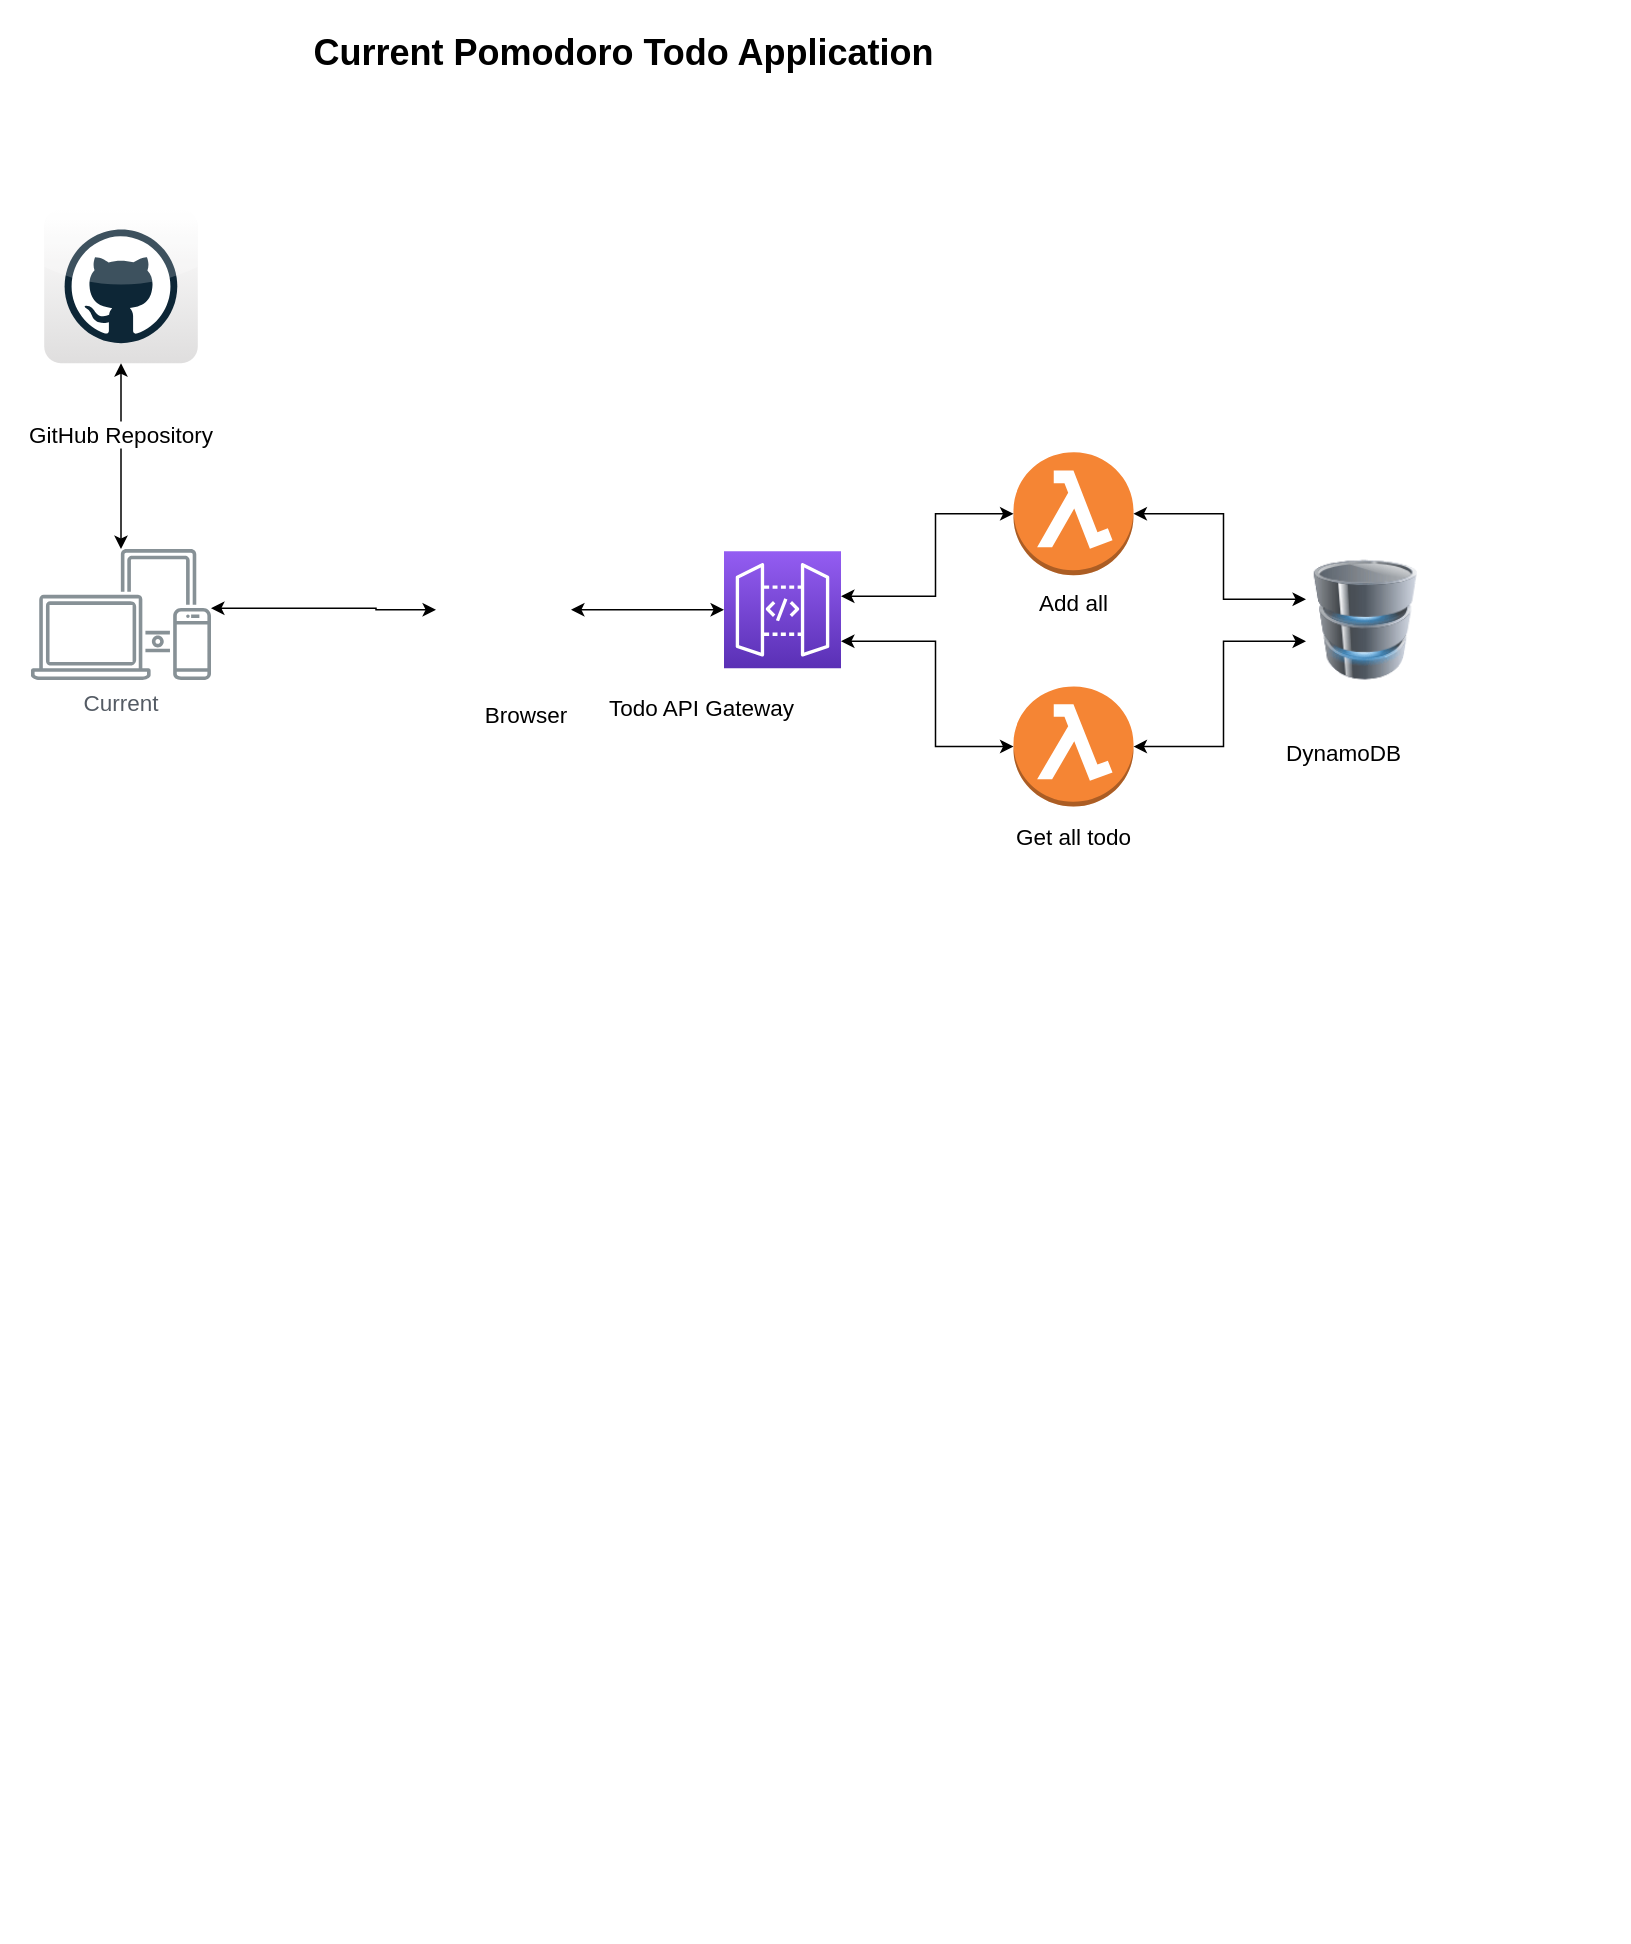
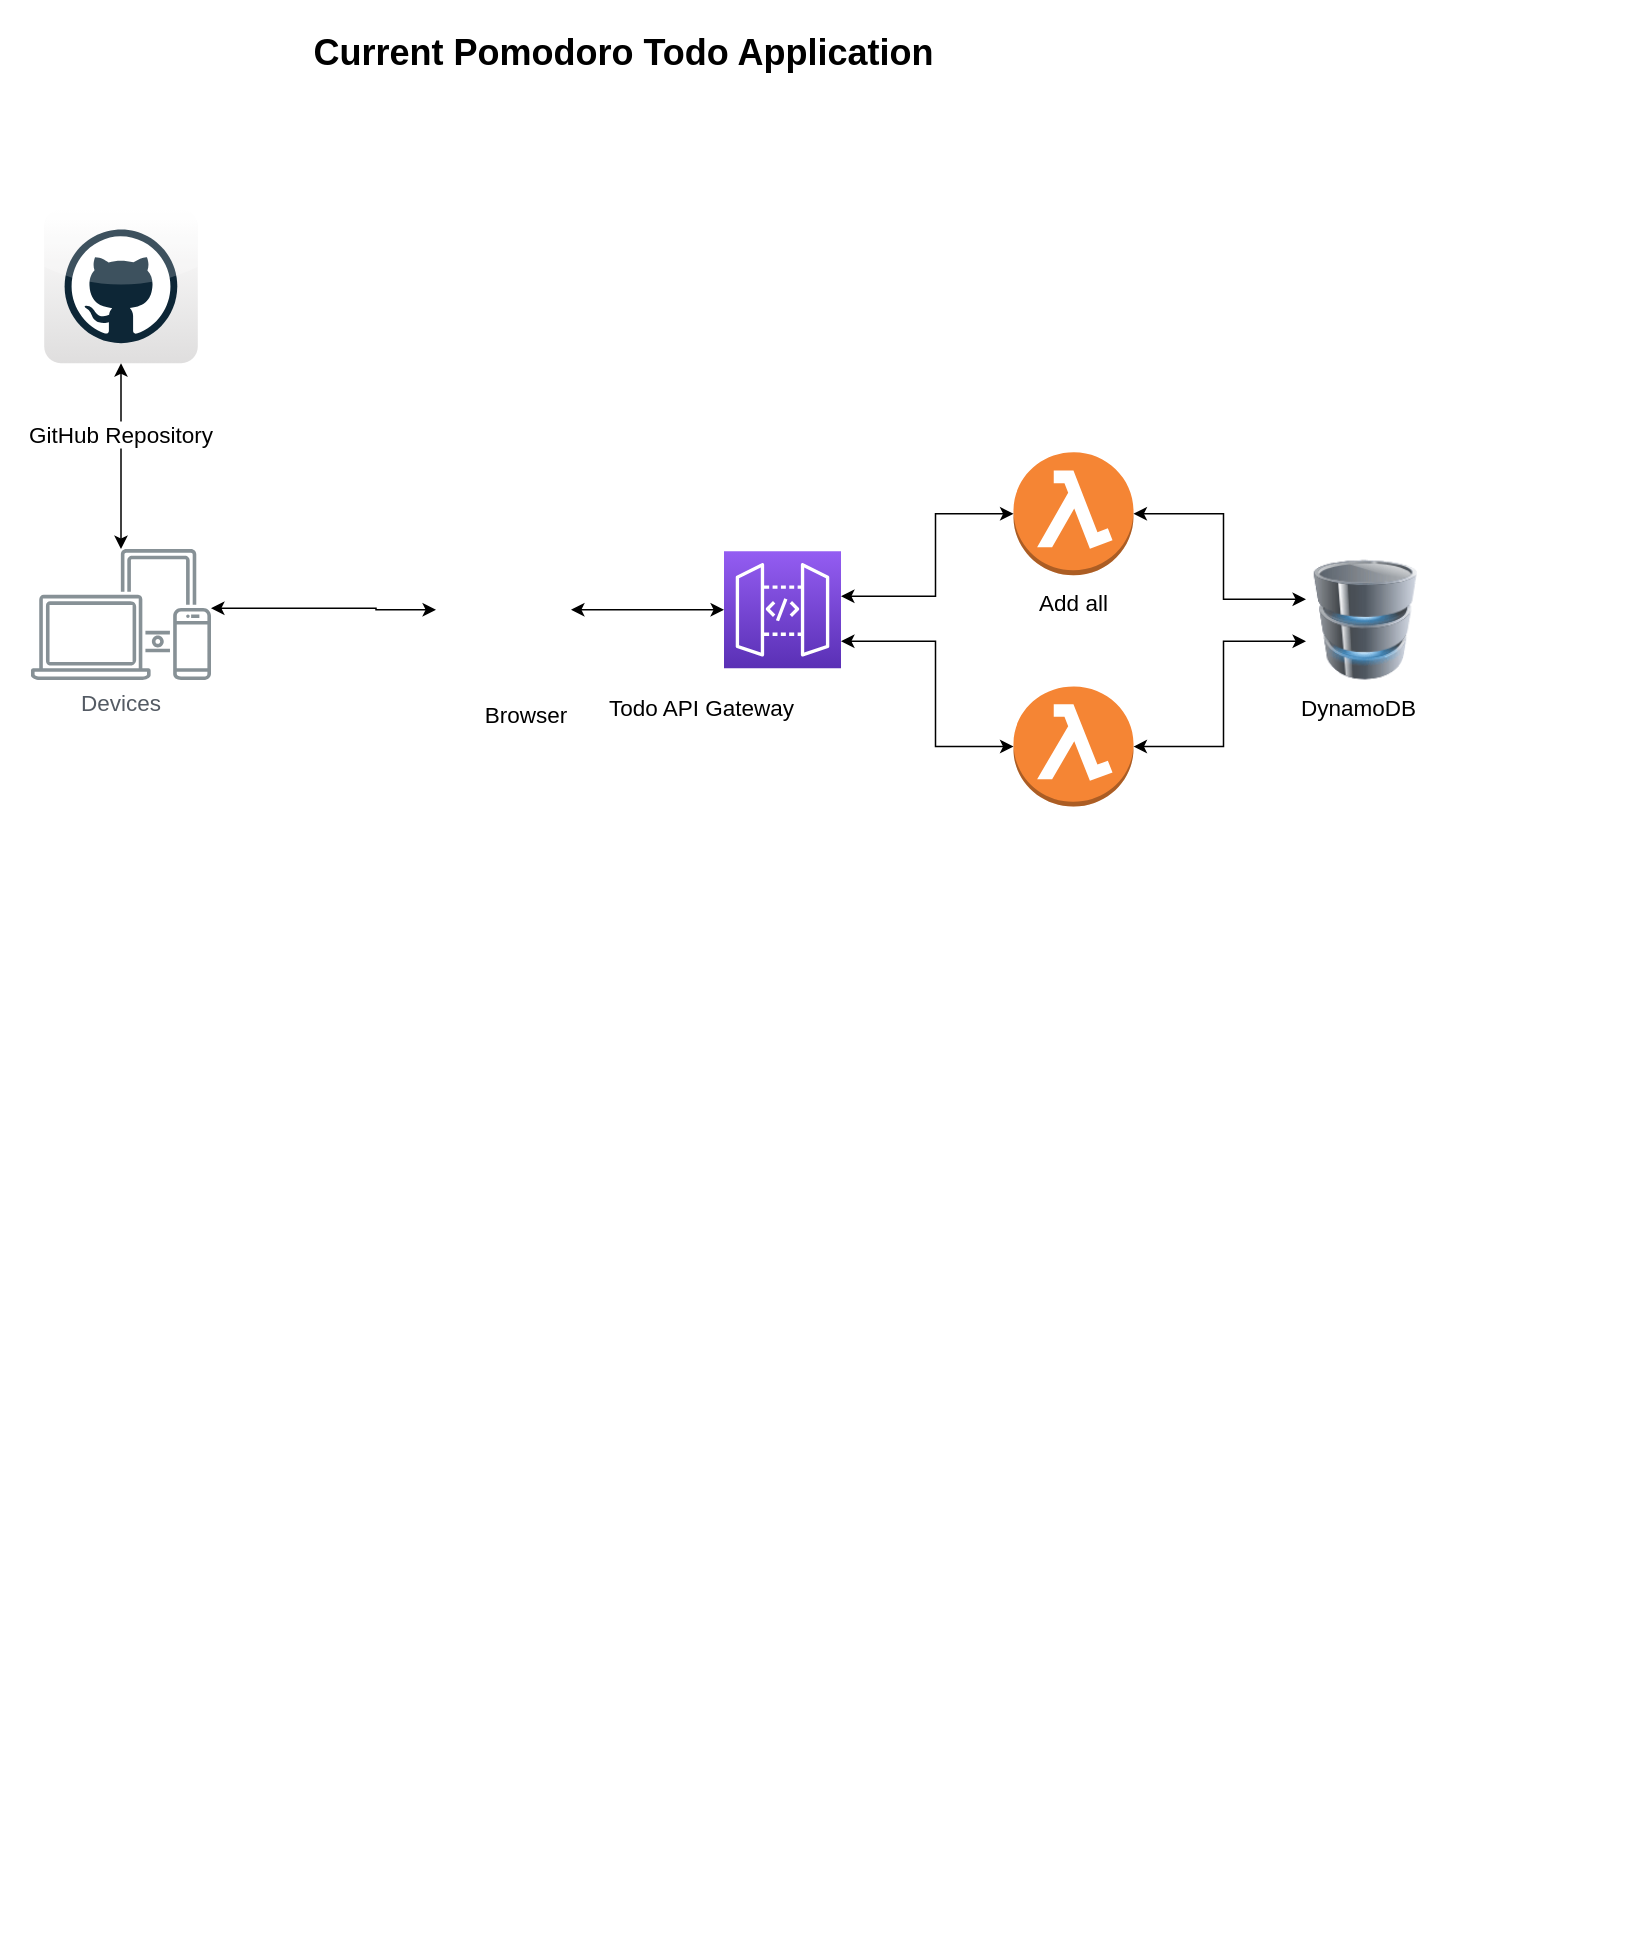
node "Current": label "Current" -> "Devices"
node "DynamoDB": moved (1343, 752) -> (1358, 707)
node "Get all todo": removed
